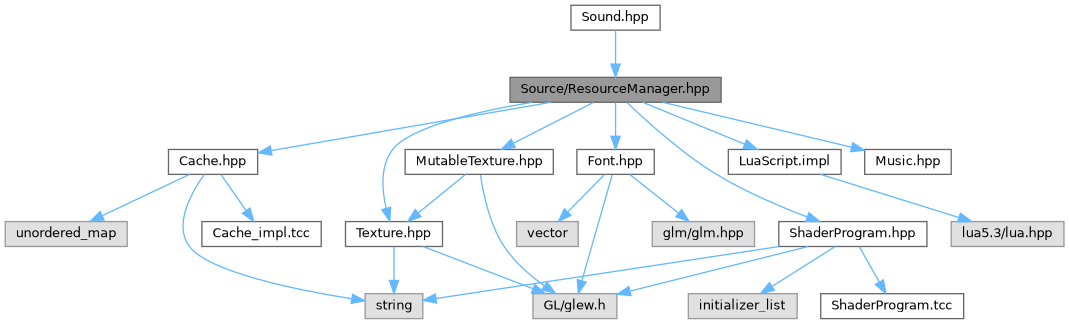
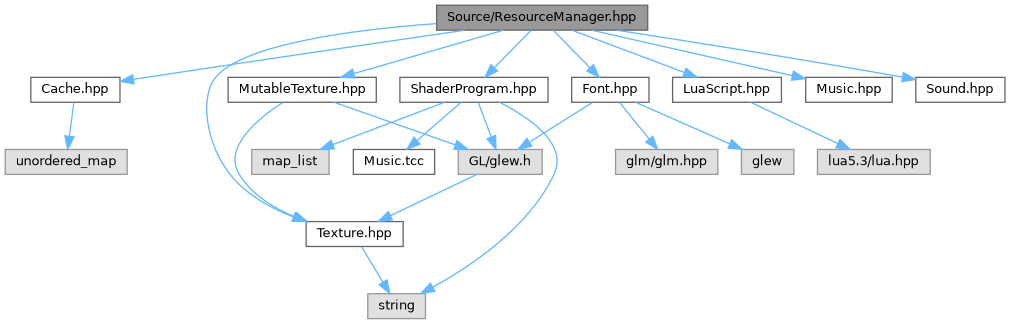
edge "Sound.hpp" -> "Source/ResourceManager.hpp": reversed
node "LuaScript.impl": label "LuaScript.impl" -> "LuaScript.hpp"
node "Cache_impl.tcc": removed
node "vector": label "vector" -> "glew"
edge "Texture.hpp" -> "GL/glew.h": reversed
edge "Cache.hpp" -> "string": removed
node "initializer_list": label "initializer_list" -> "map_list"
node "ShaderProgram.tcc": label "ShaderProgram.tcc" -> "Music.tcc"
